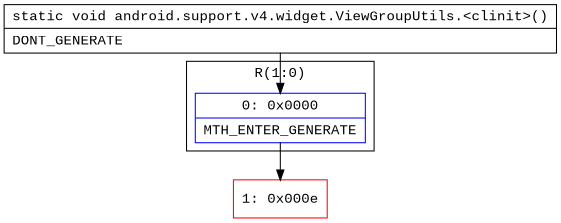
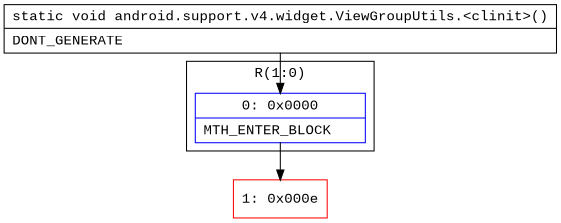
node "0: 0x0000": text "MTH_ENTER_GENERATE" -> "MTH_ENTER_BLOCK"
